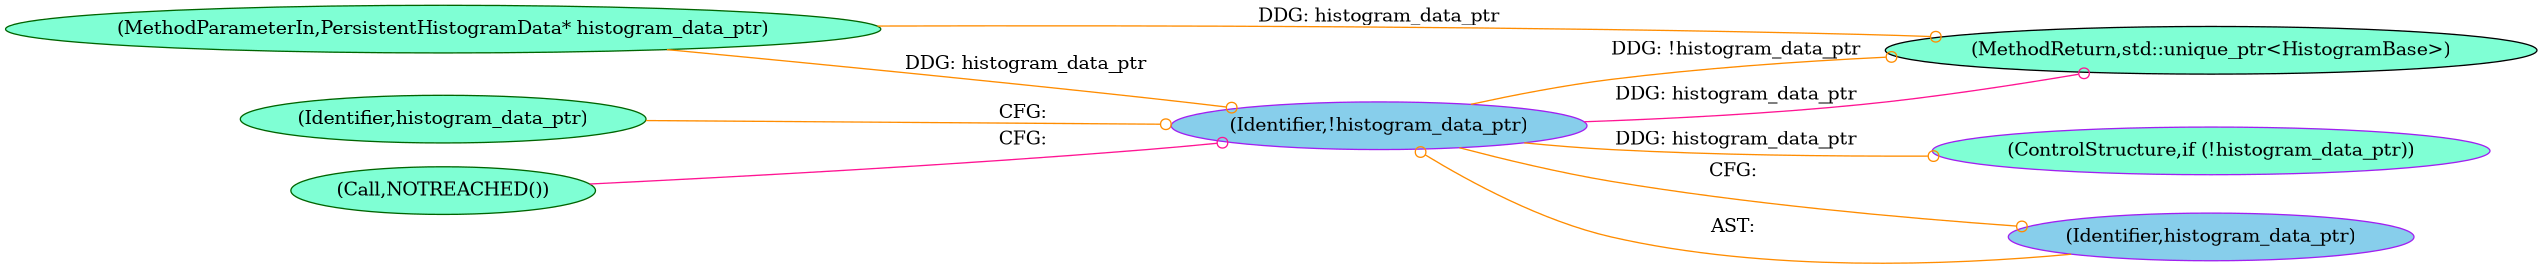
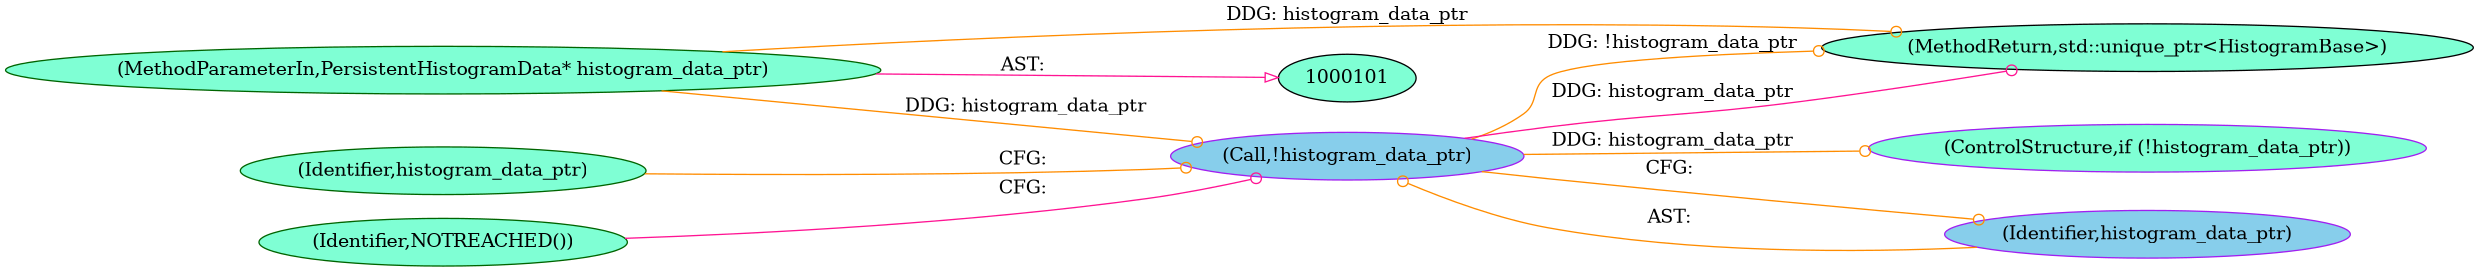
node "1000101": added
node "(Identifier,!histogram_data_ptr)": label "(Identifier,!histogram_data_ptr)" -> "(Call,!histogram_data_ptr)"
node "(Call,NOTREACHED())": label "(Call,NOTREACHED())" -> "(Identifier,NOTREACHED())"
